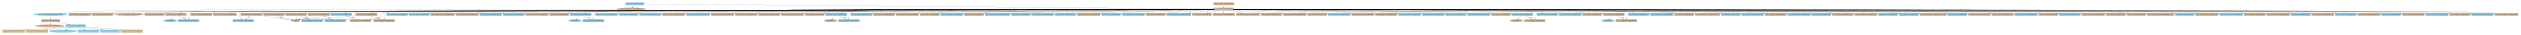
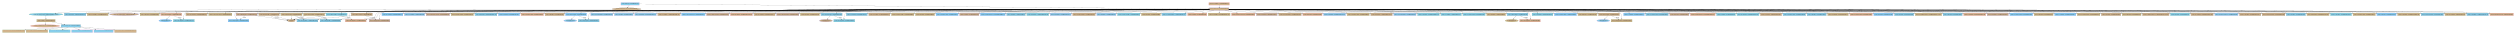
node "<class 'ir.StoreStat'> 140283903245504: t6": fillcolor tan -> skyblue
node "<class 'ir.LoadStat'> 140283903242984: x": shape ellipse -> box
